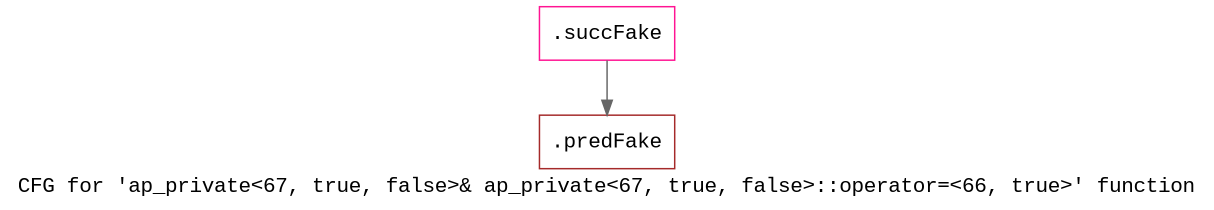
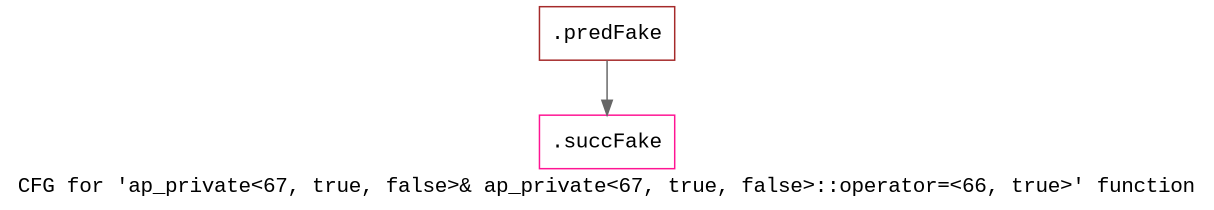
edge ".succFake" -> ".predFake": reversed
